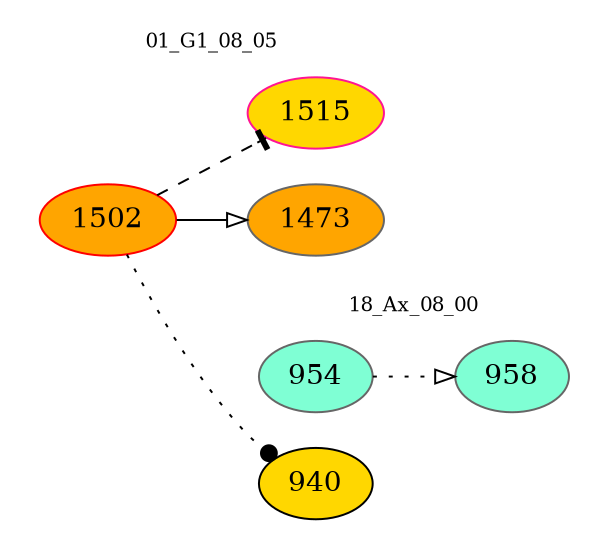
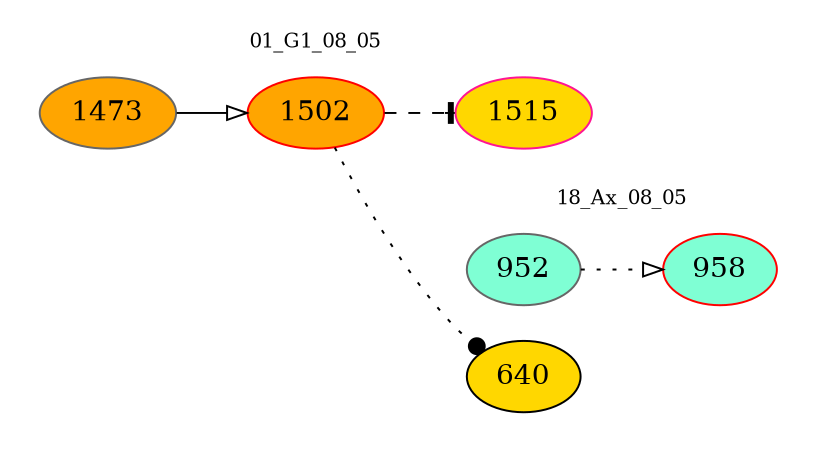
edge "1502" -> "1473": reversed
cluster "18_Ax_08_00": label "18_Ax_08_00" -> "18_Ax_08_05"
node "954": label "954" -> "952"
node "958": color gray40 -> red
node "940": label "940" -> "640"
